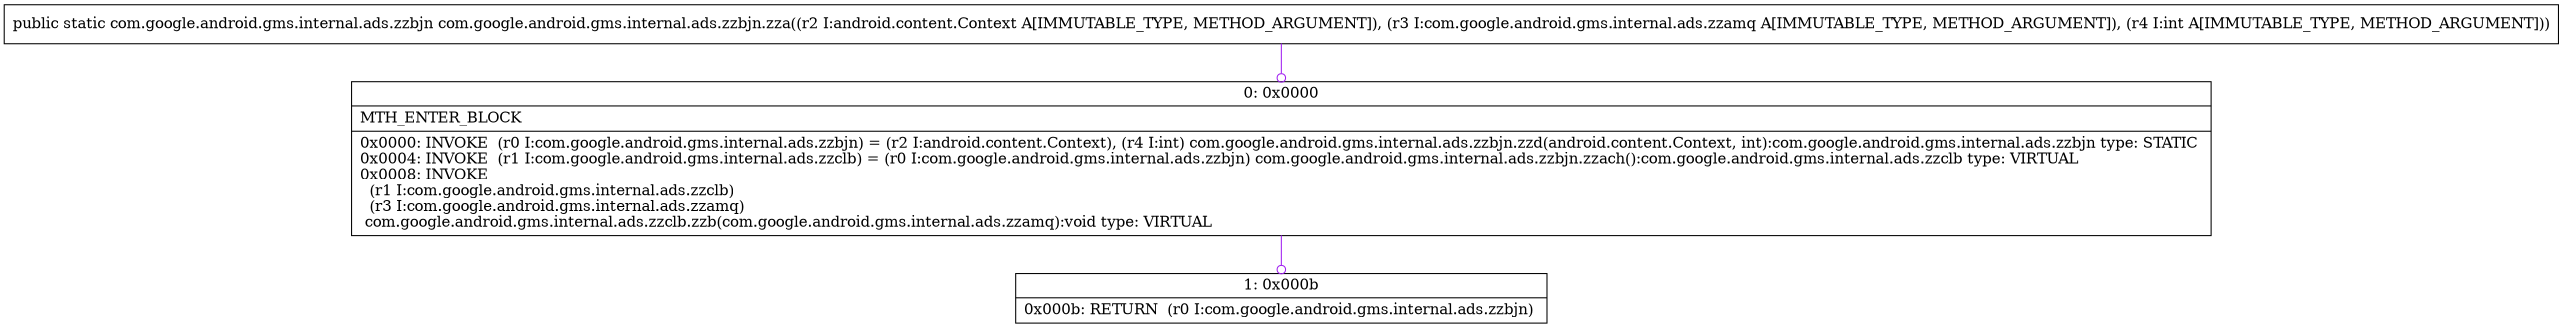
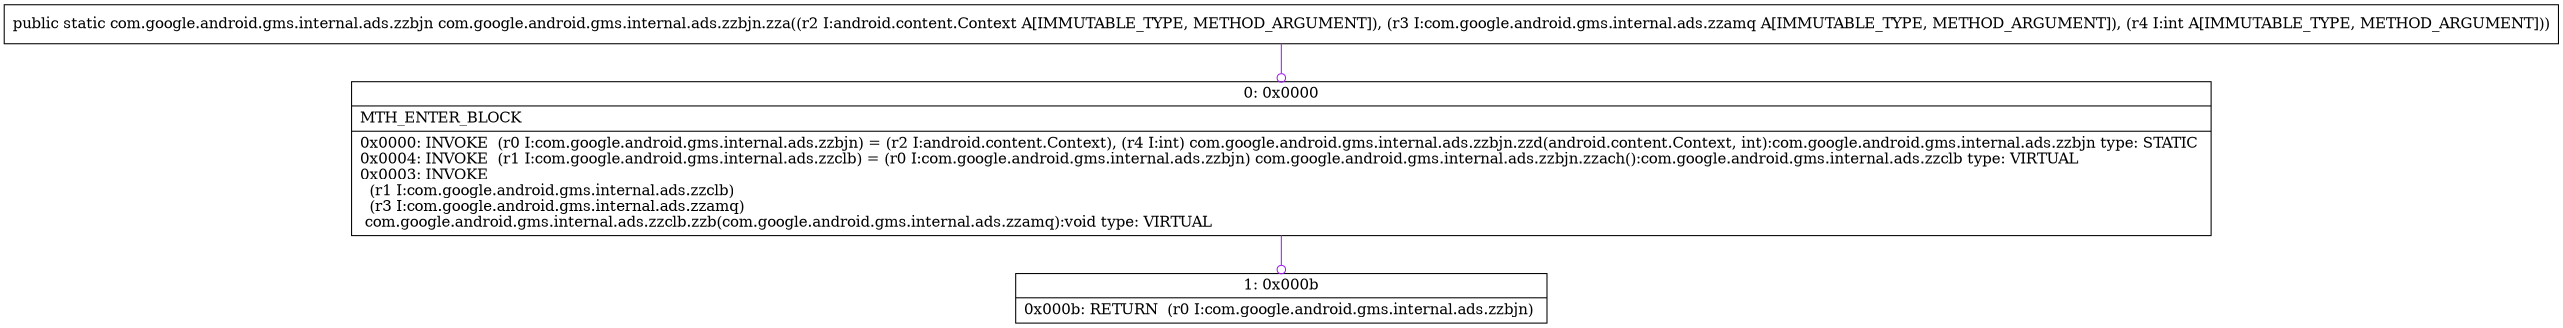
node "0: 0x0000": text "0x0008: INVOKE" -> "0x0003: INVOKE"
